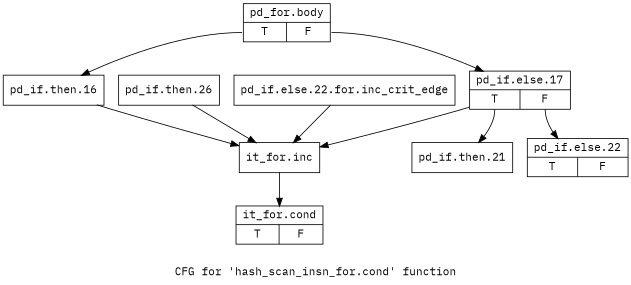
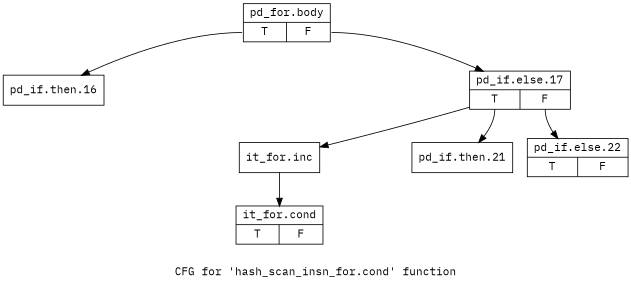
node "pd_if.then.26": removed
node "pd_if.else.22.for.inc_crit_edge": removed
edge "pd_if.then.16" -> "it_for.inc": removed
